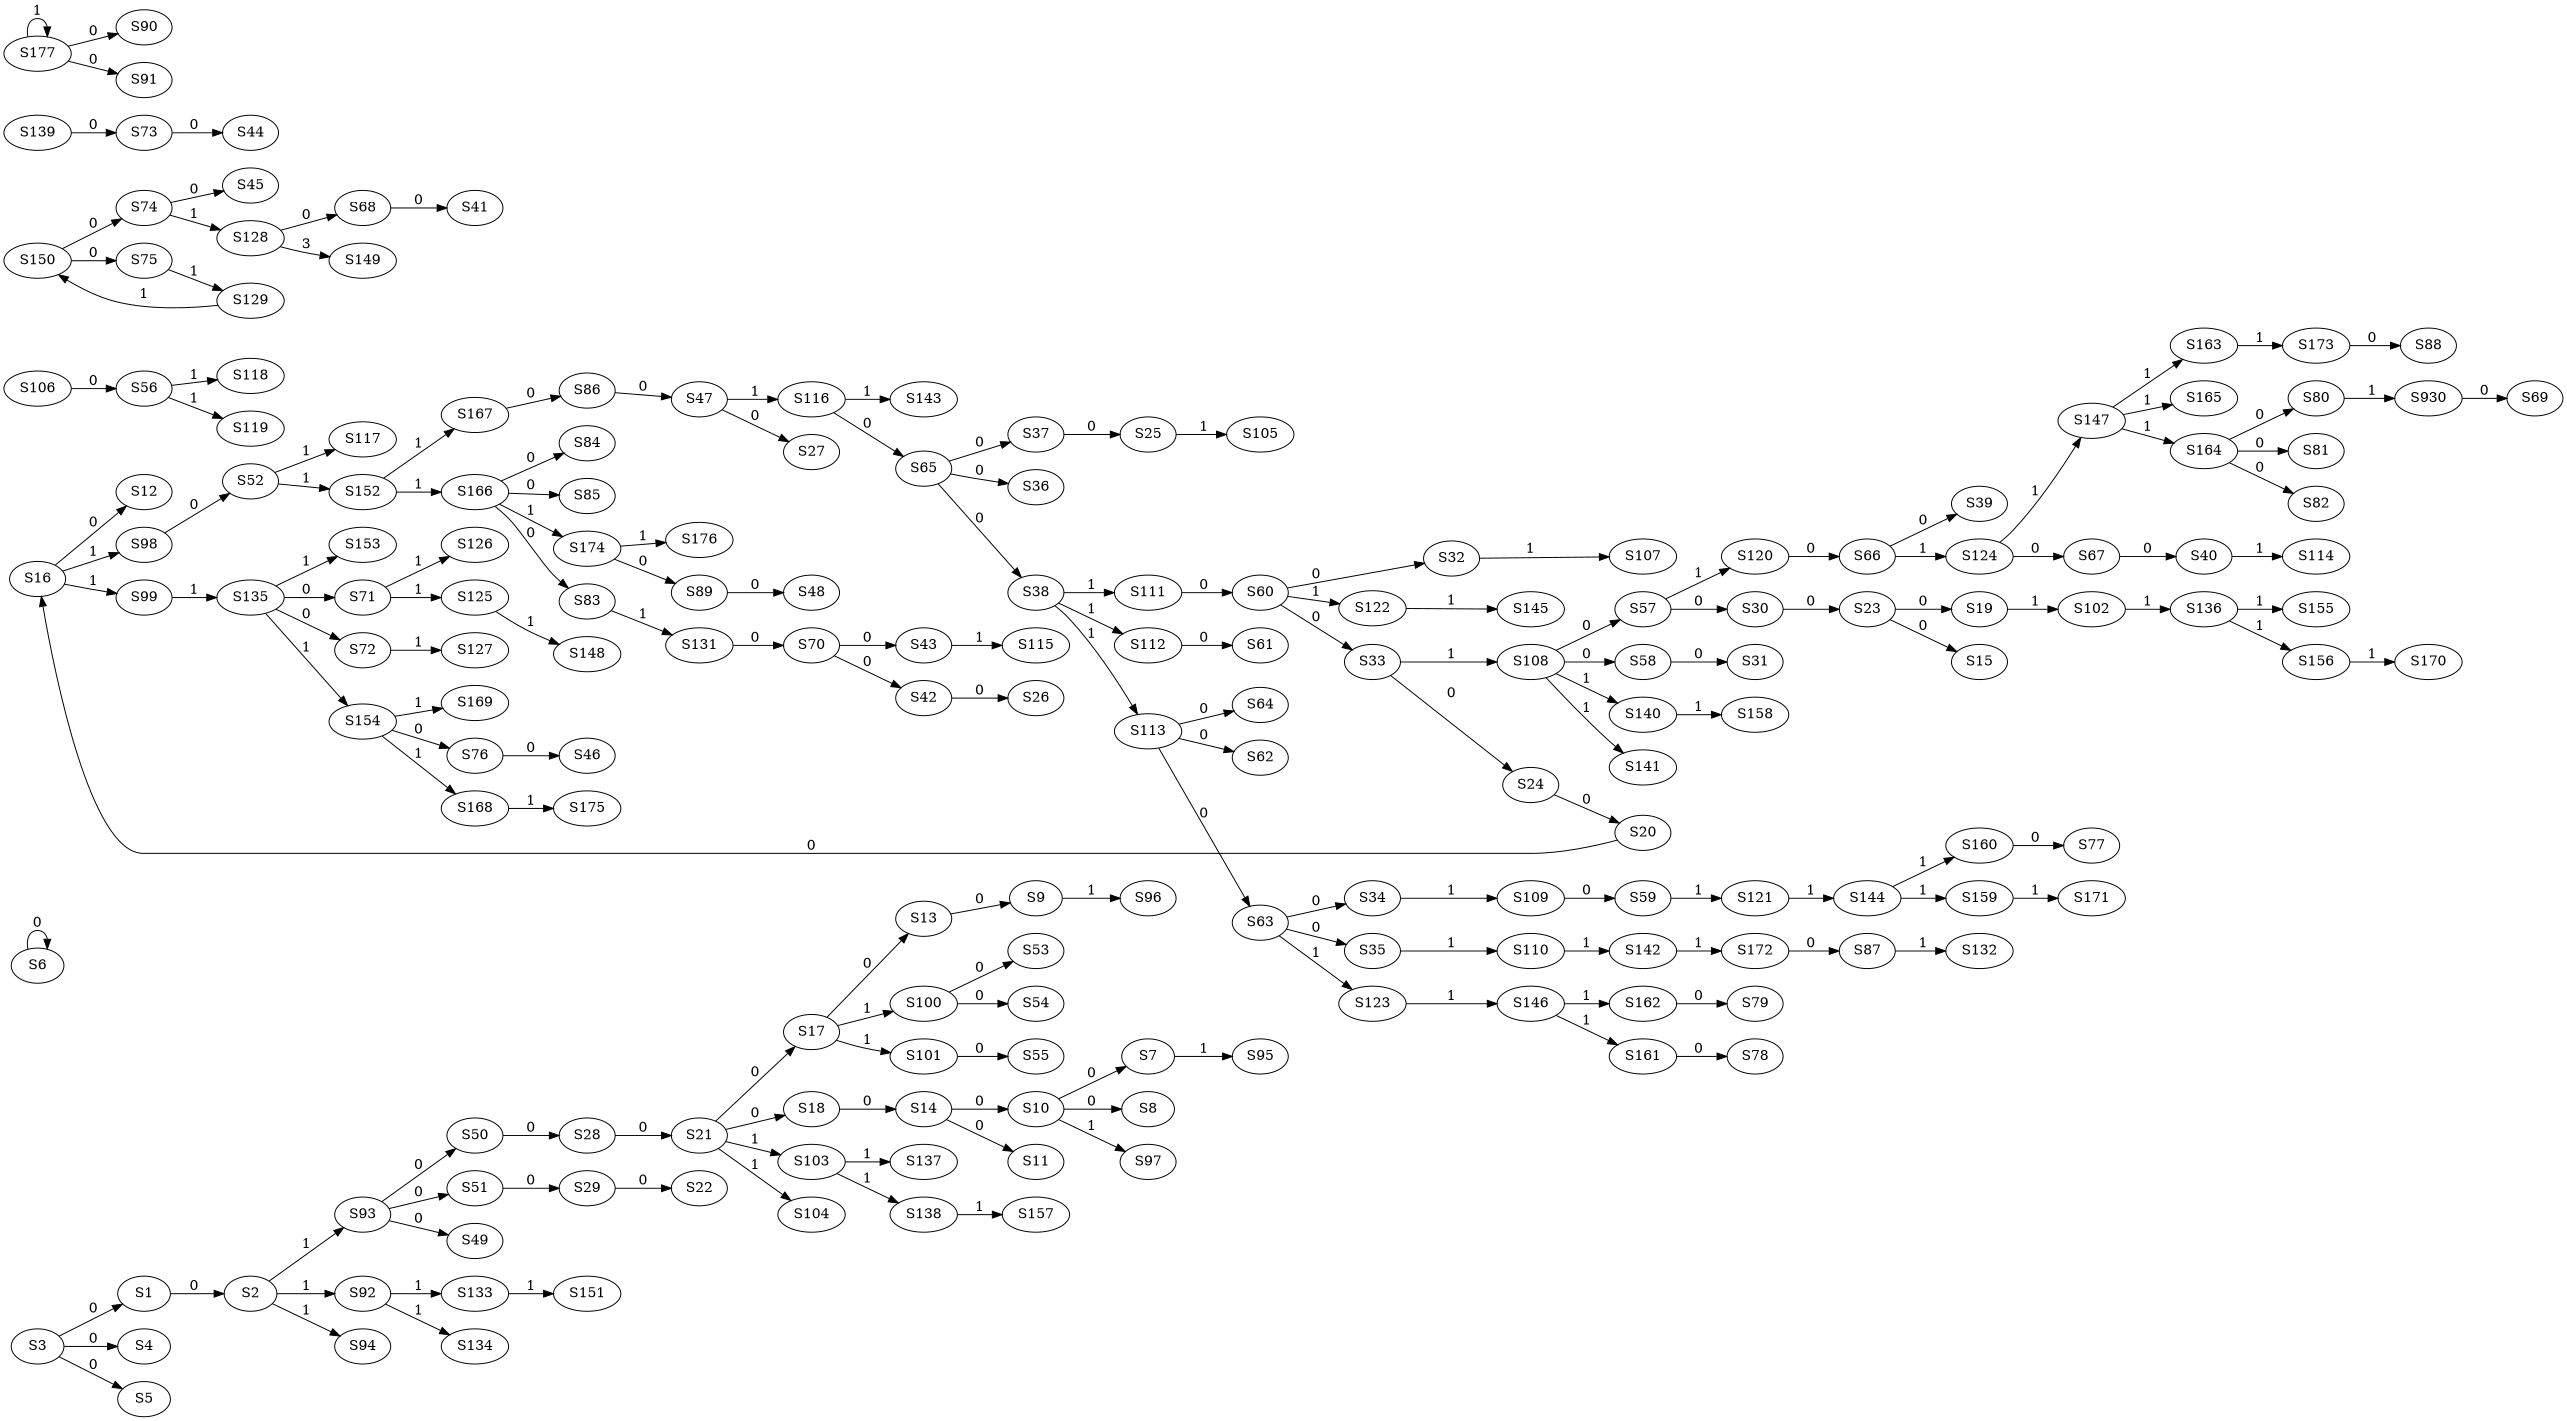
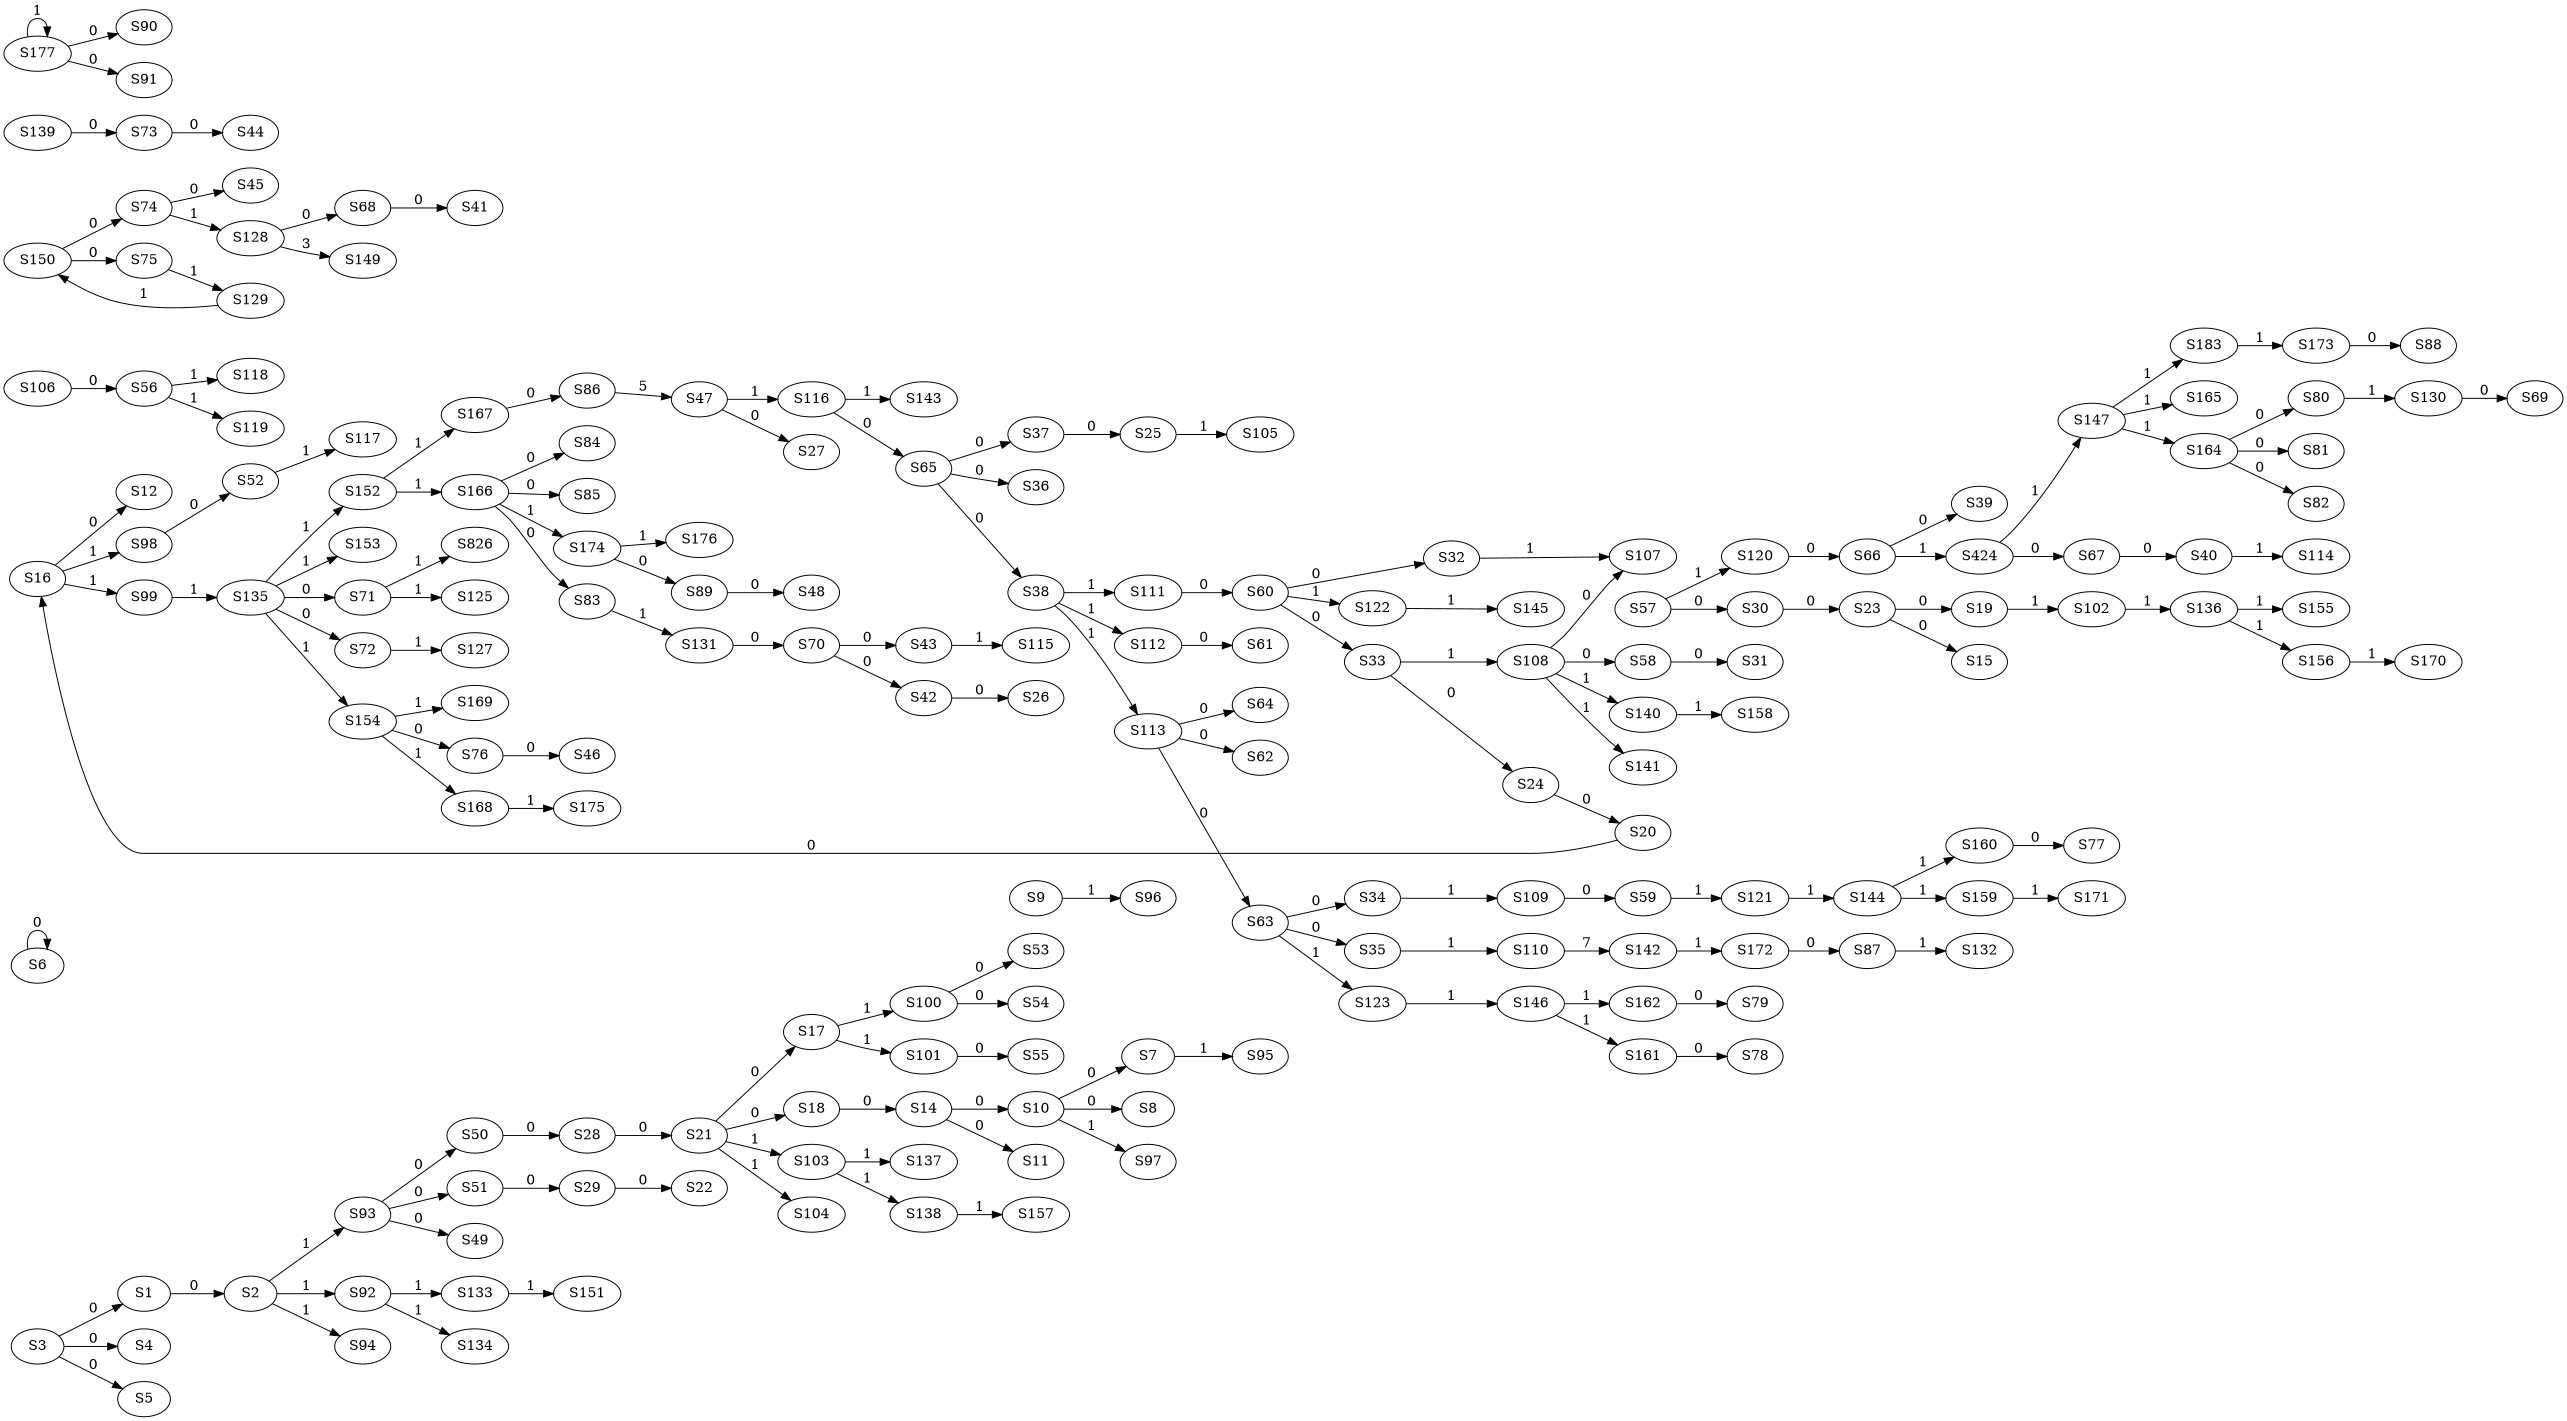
node "S163": label "S163" -> "S183"
edge "S86" -> "S47": label "0" -> "5"
node "S930": label "S930" -> "S130"
edge "S52" -> "S152": now "S135" -> "S152"
node "S126": label "S126" -> "S826"
node "S124": label "S124" -> "S424"
edge "S108" -> "S57": now "S108" -> "S107"
node "S148": removed
node "S13": removed
edge "S110" -> "S142": label "1" -> "7"
